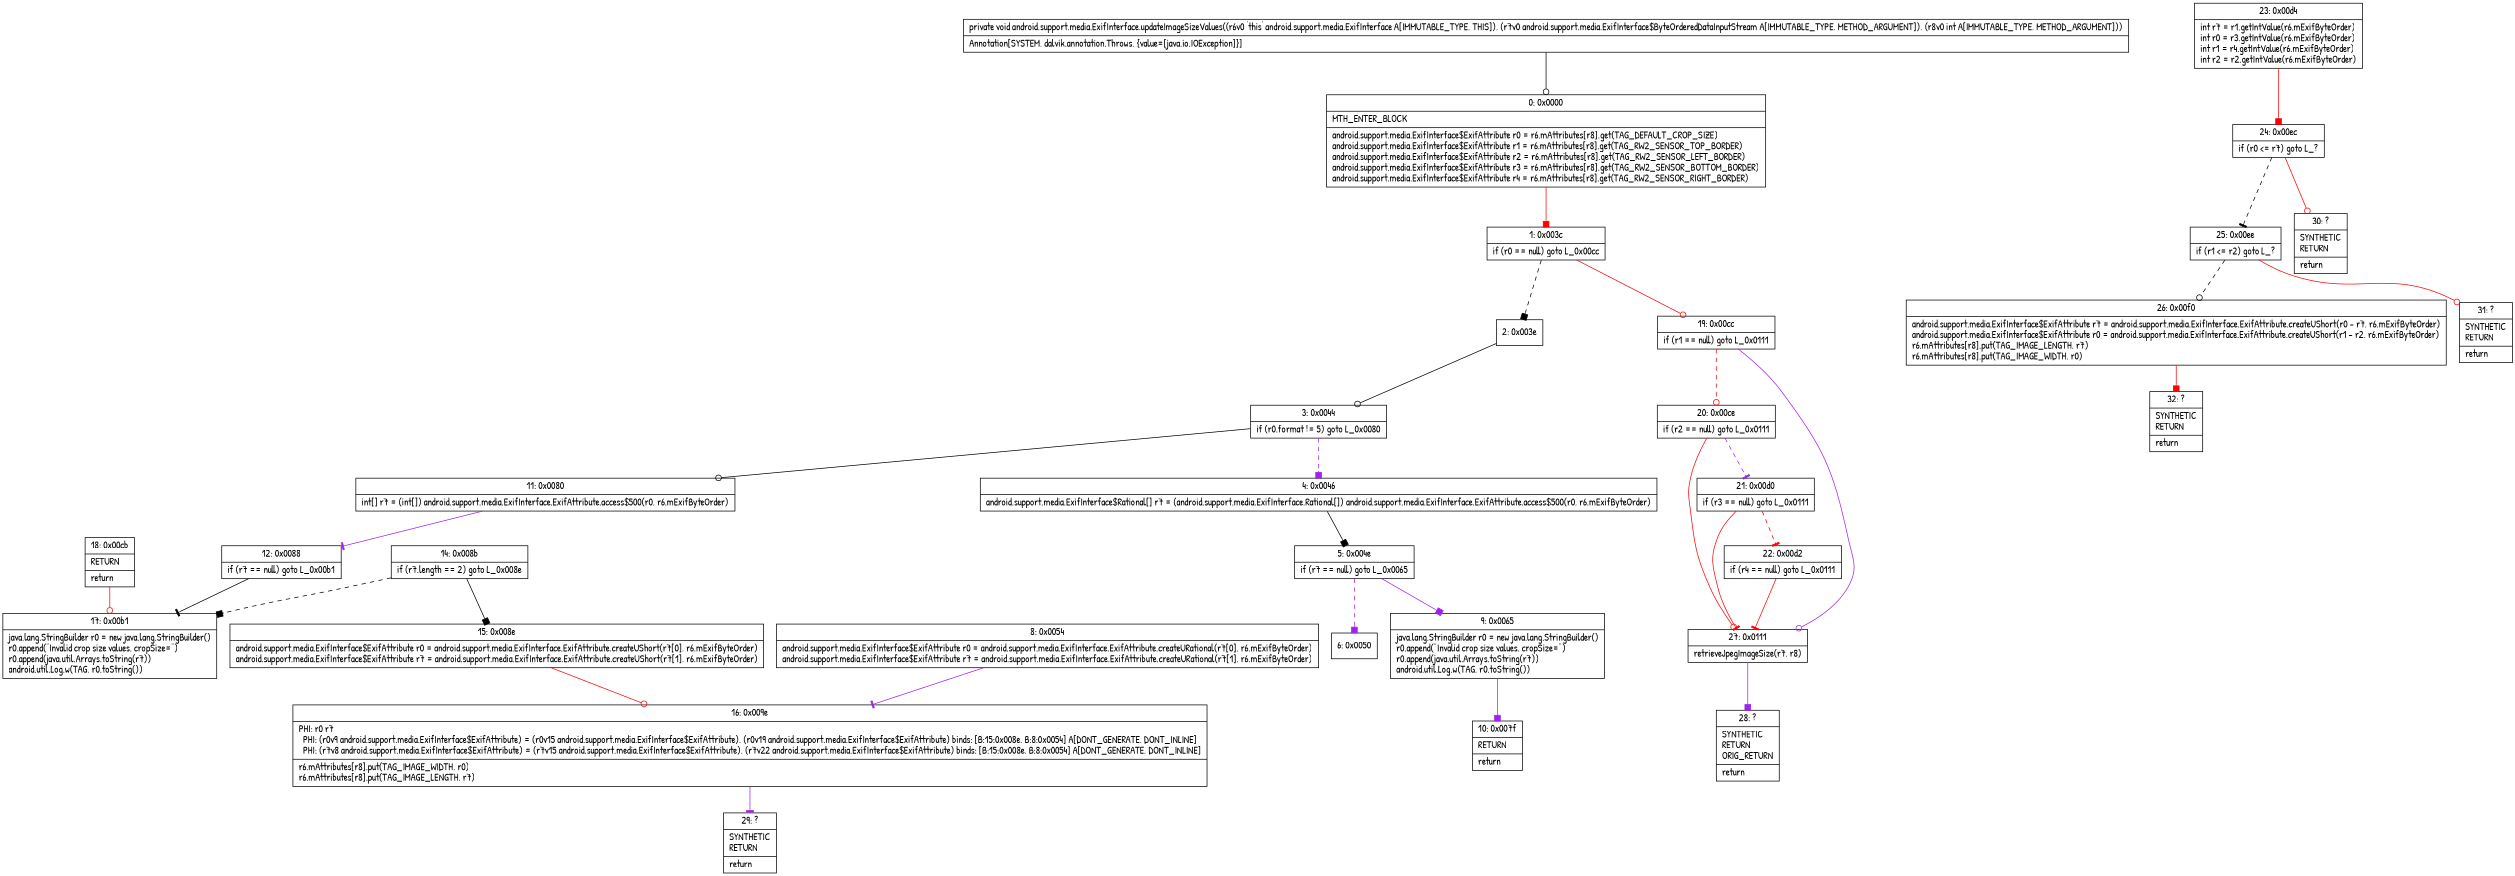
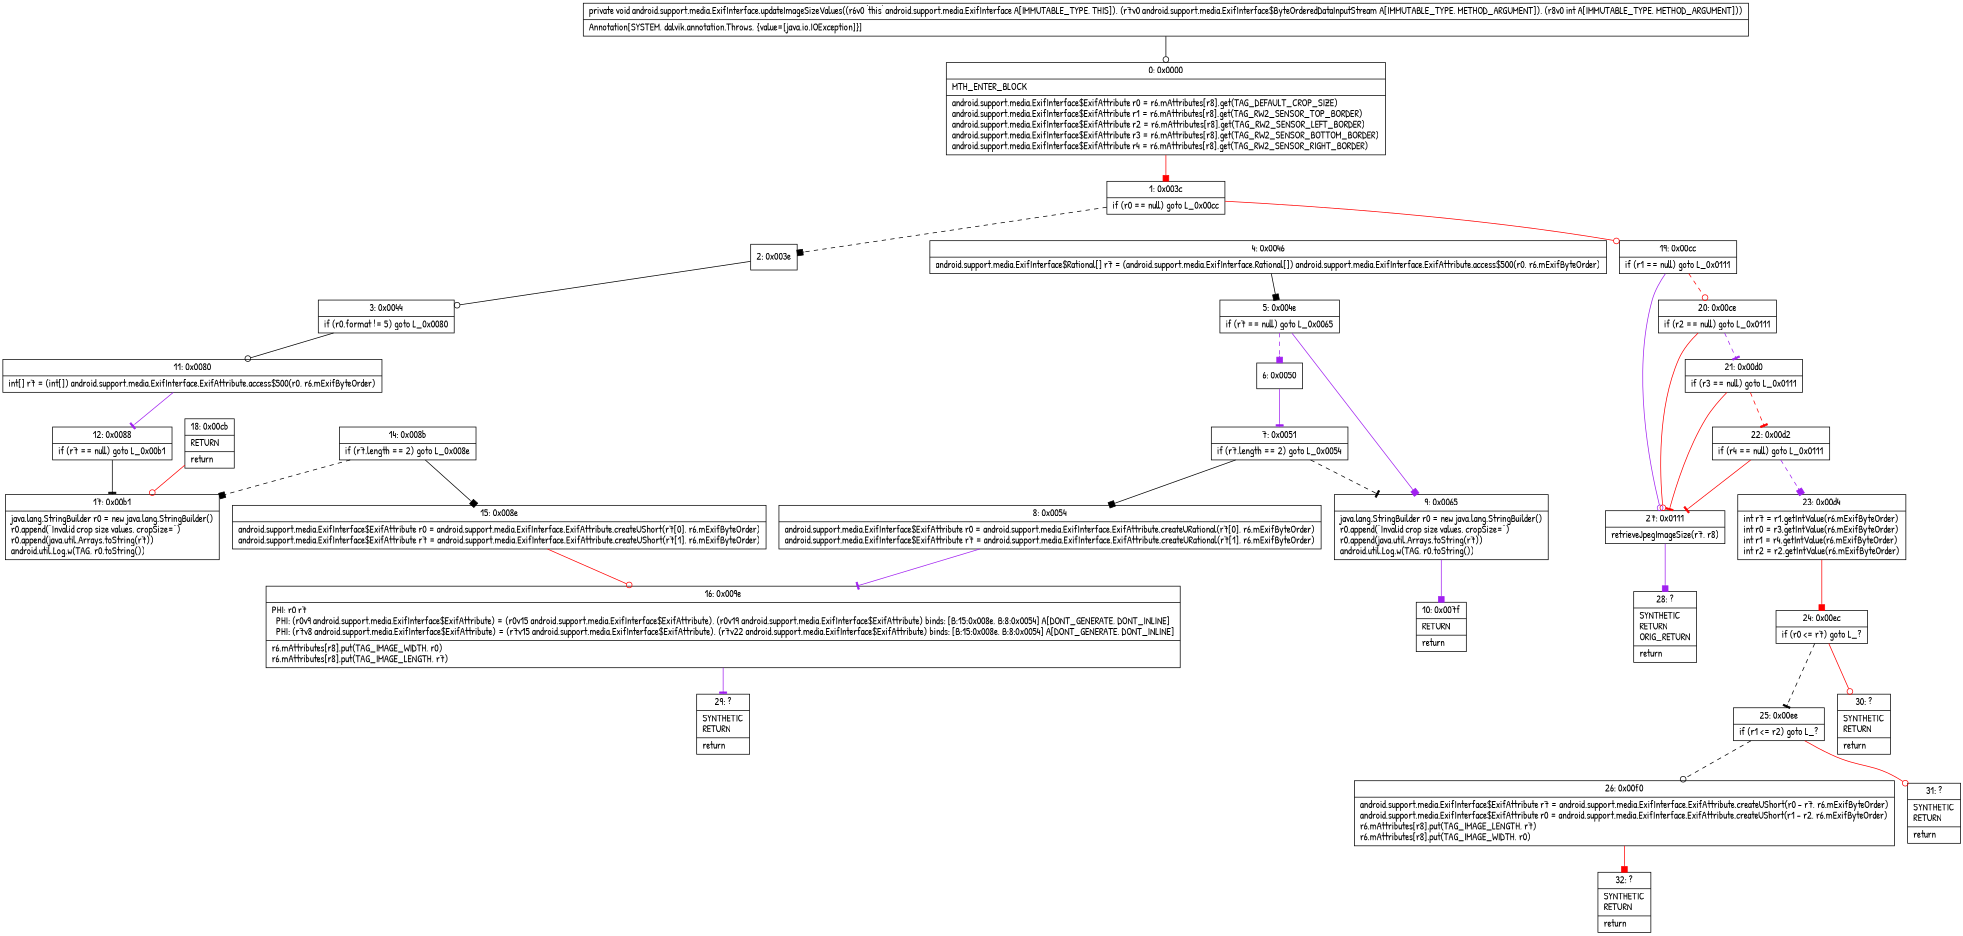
node "7: 0x0051": added
edge "3: 0x0044" -> "4: 0x0046": removed
edge "22: 0x00d2" -> "23: 0x00d4": added
